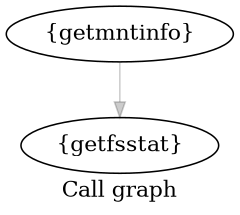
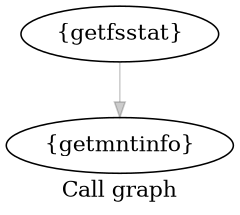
edge "{getmntinfo}" -> "{getfsstat}": reversed
